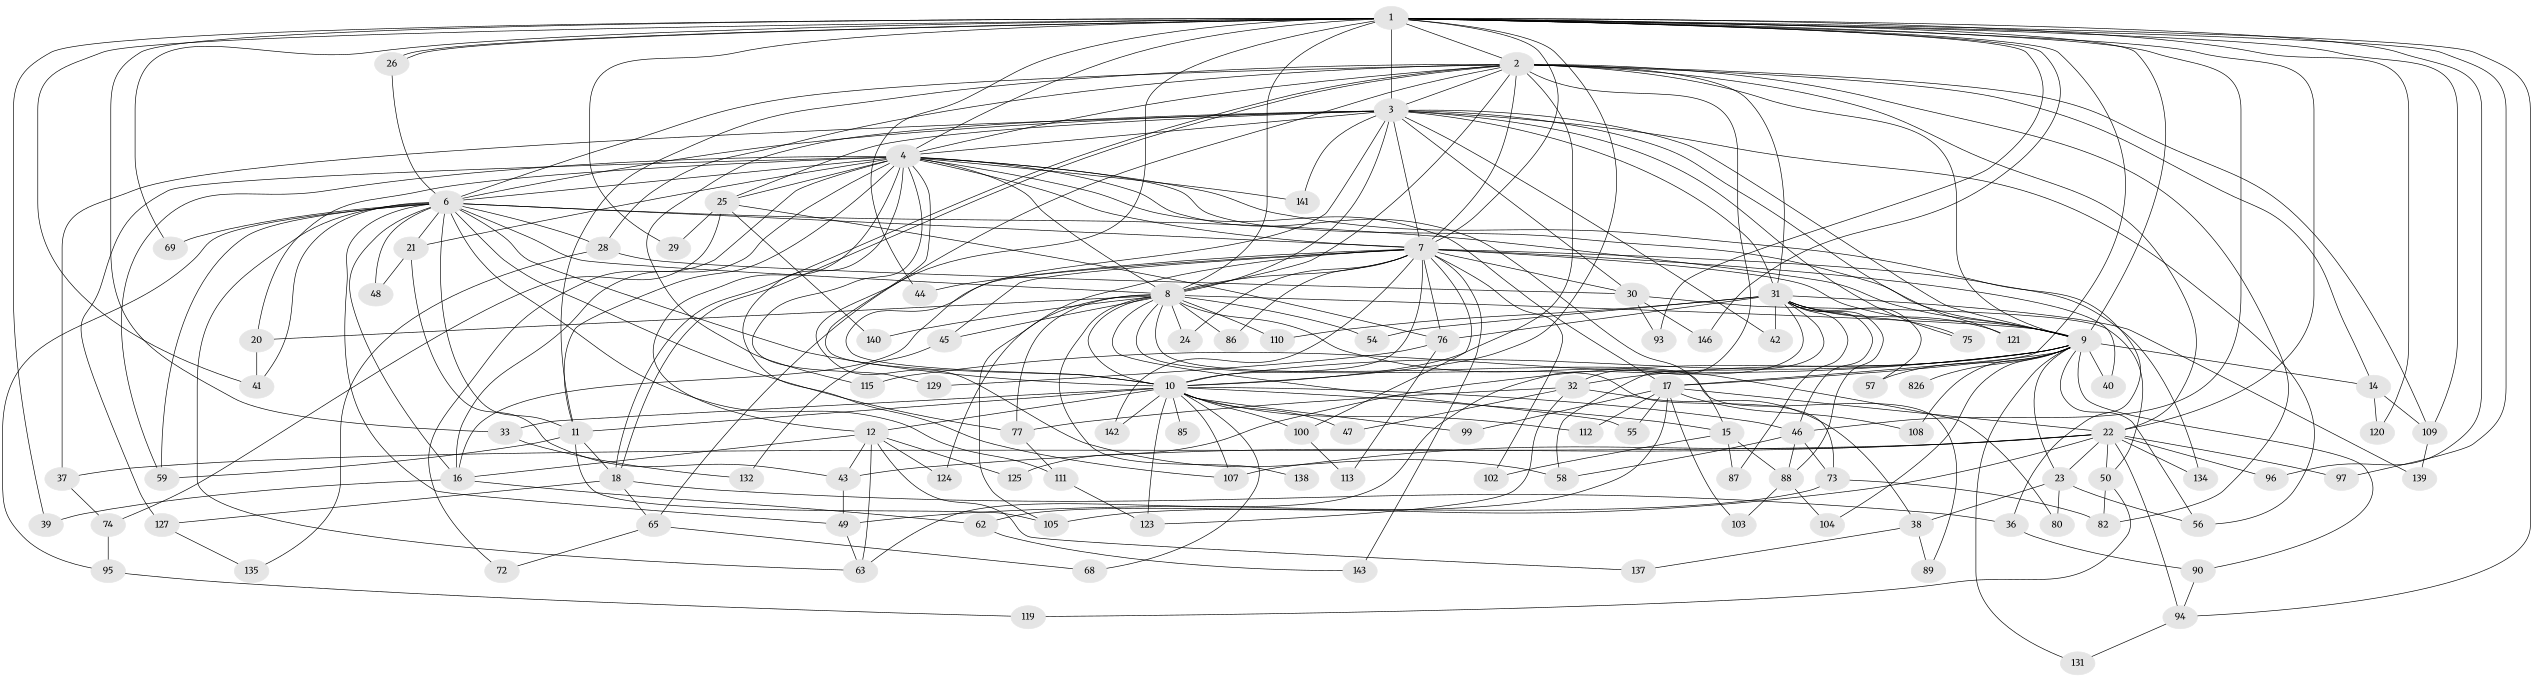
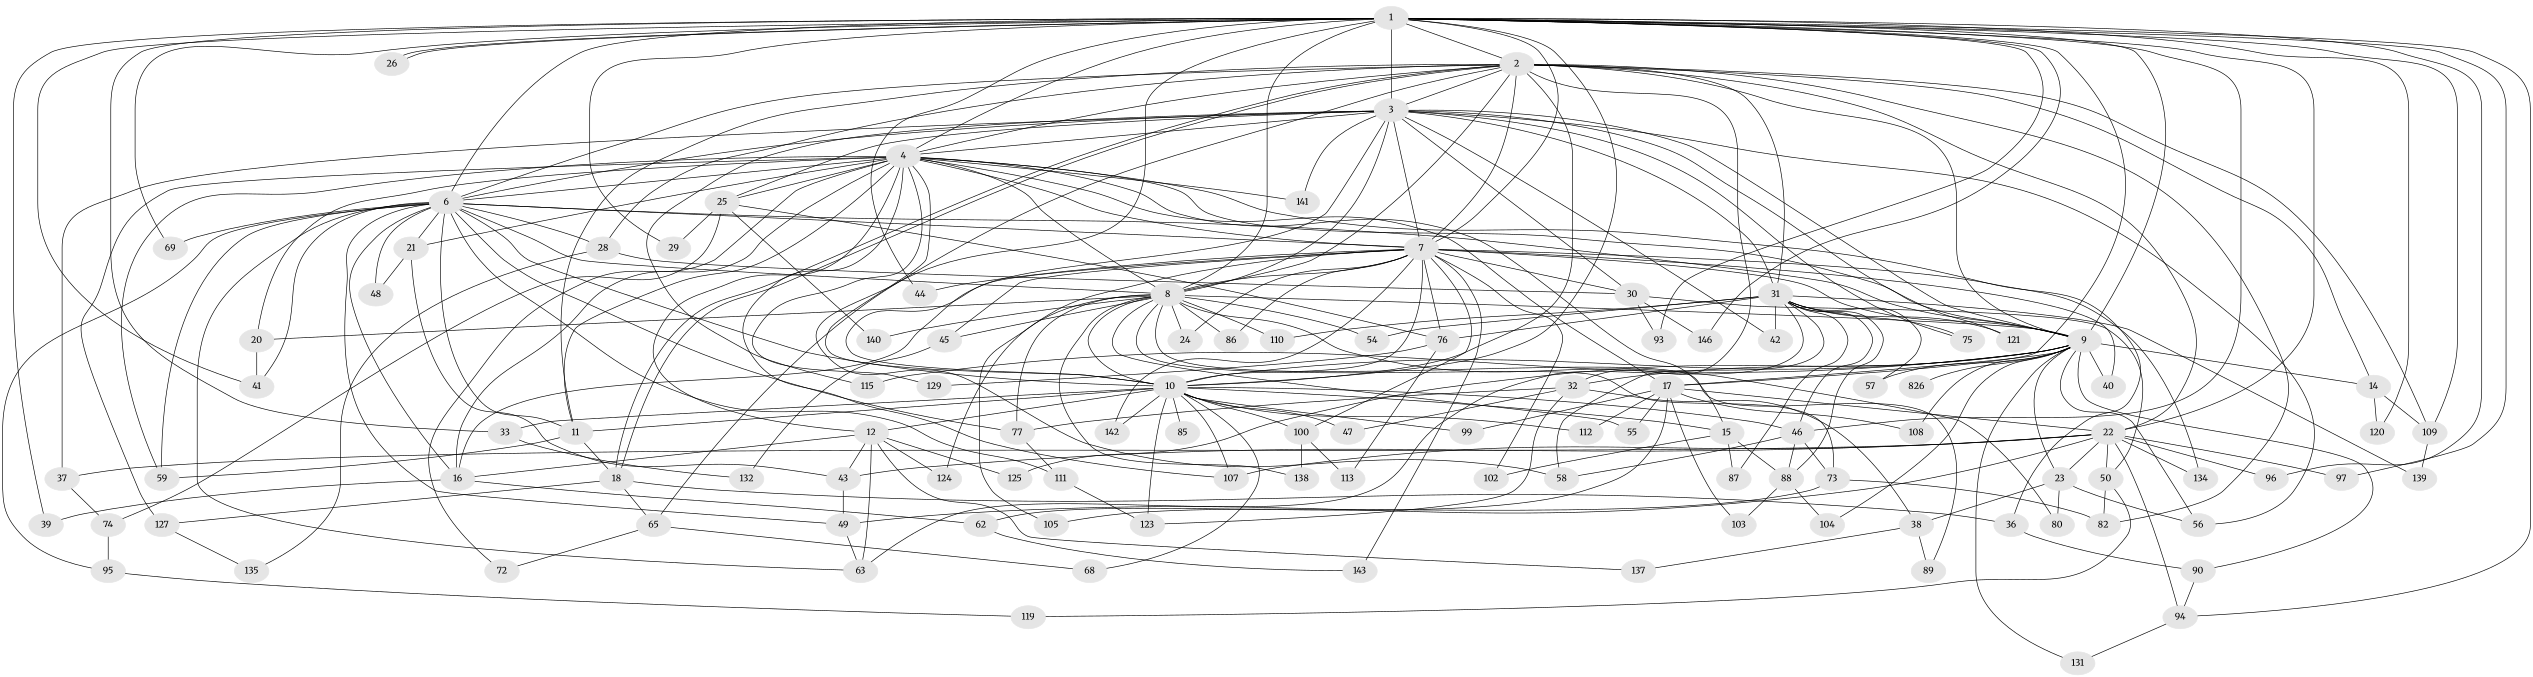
edge "26" -- "6": now "1" -- "6"
edge "100" -- "138": added
edge "11" -- "105": removed
